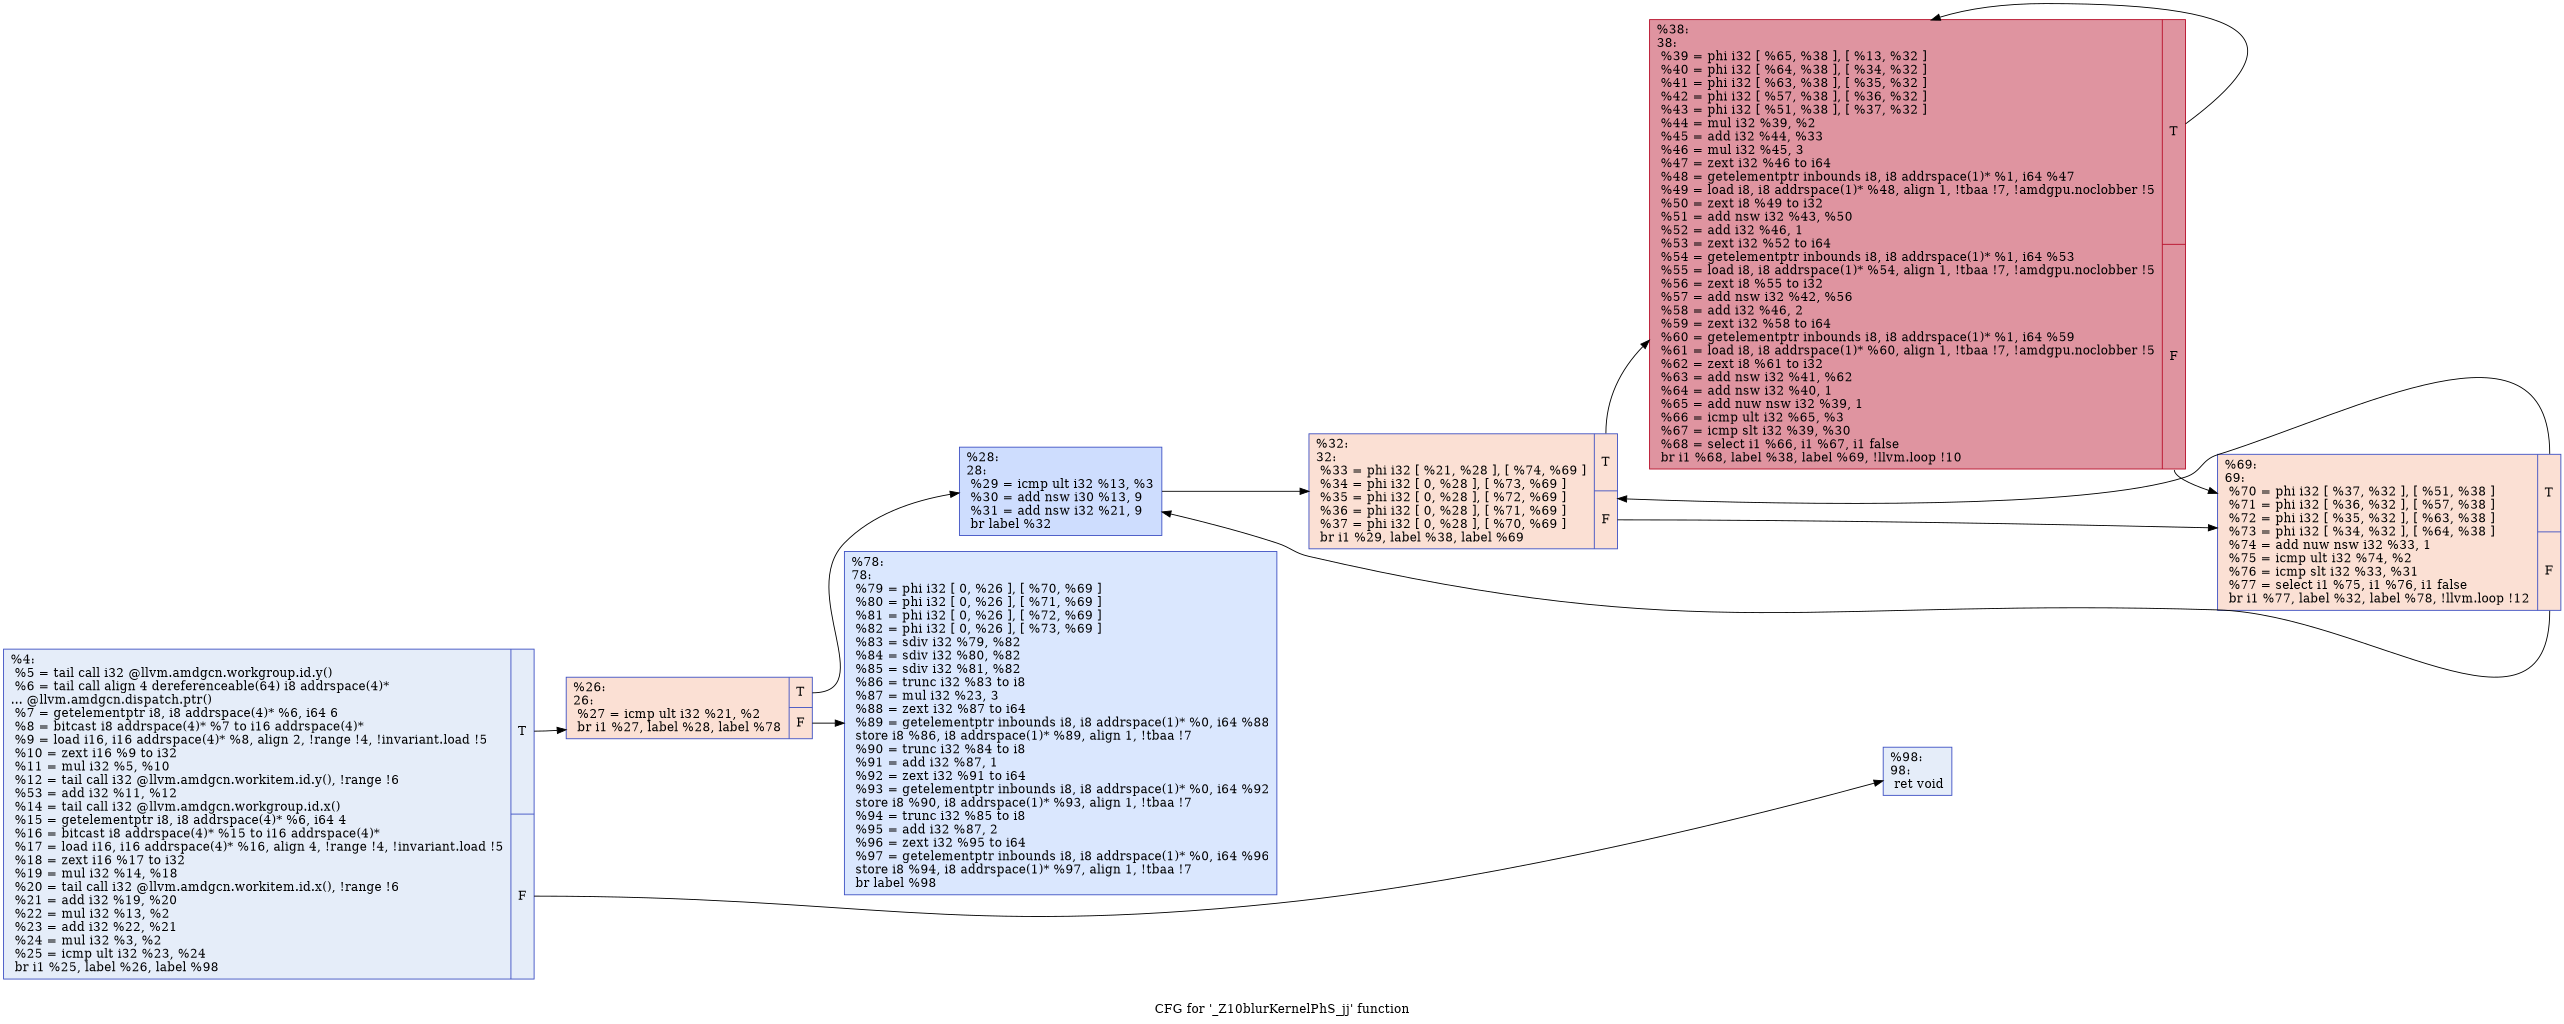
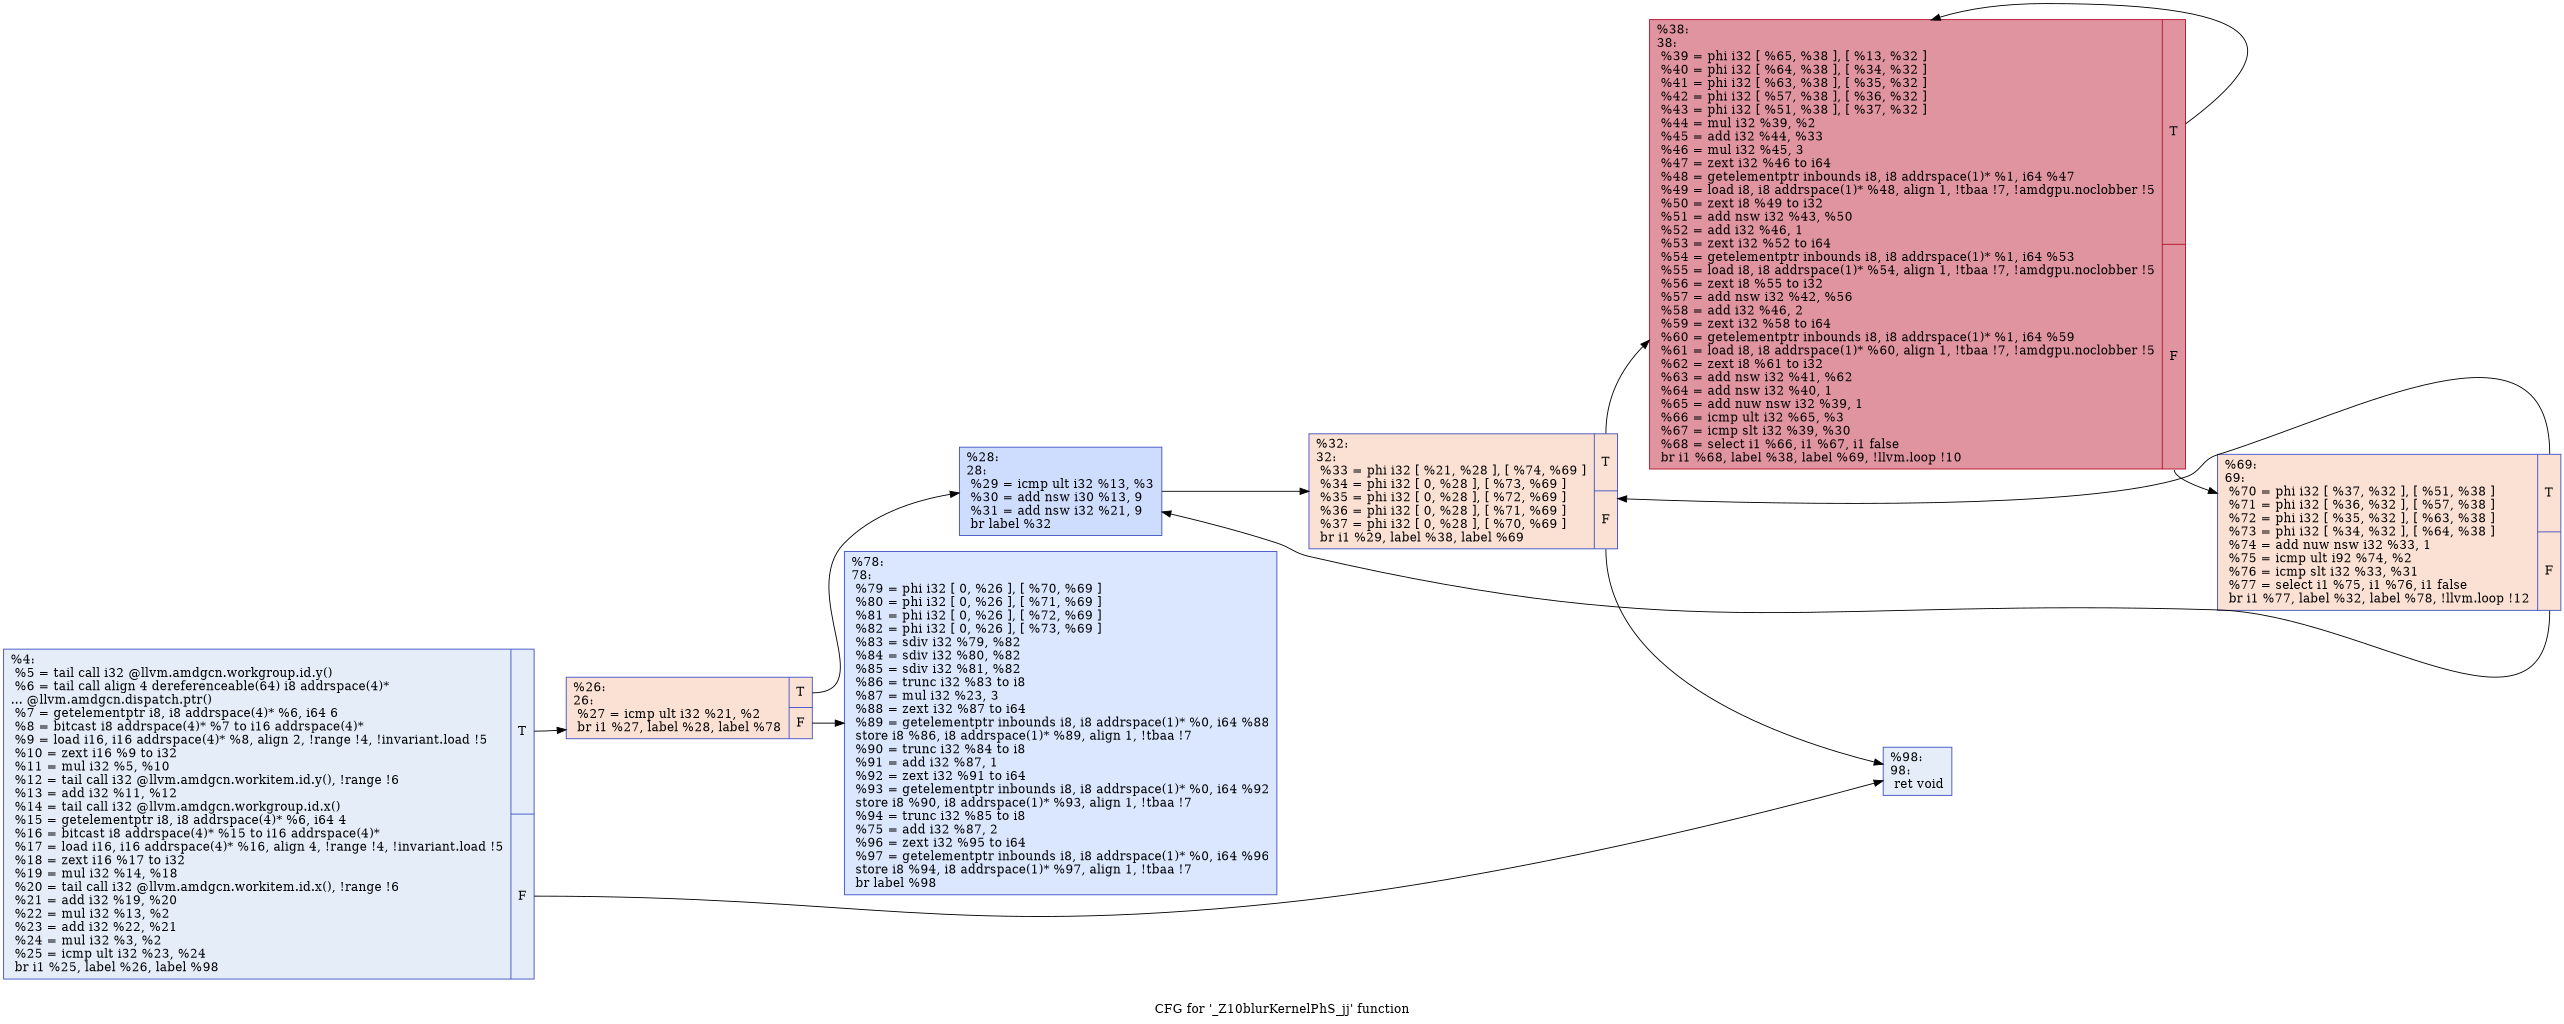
edge "%32:" -> "%69:": now "%32:" -> "%98:"
node "%69:": text "%75 = icmp ult i32 %74, %2" -> "%75 = icmp ult i92 %74, %2"
node "%4:": text "%53 = add i32 %11, %12" -> "%13 = add i32 %11, %12"
node "%78:": text "%95 = add i32 %87, 2" -> "%75 = add i32 %87, 2"
